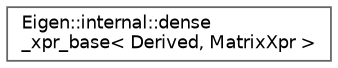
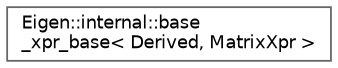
node "Eigen::internal::dense _xpr_base< Derived, MatrixXpr >": label "Eigen::internal::dense _xpr_base< Derived, MatrixXpr >" -> "Eigen::internal::base _xpr_base< Derived, MatrixXpr >"
